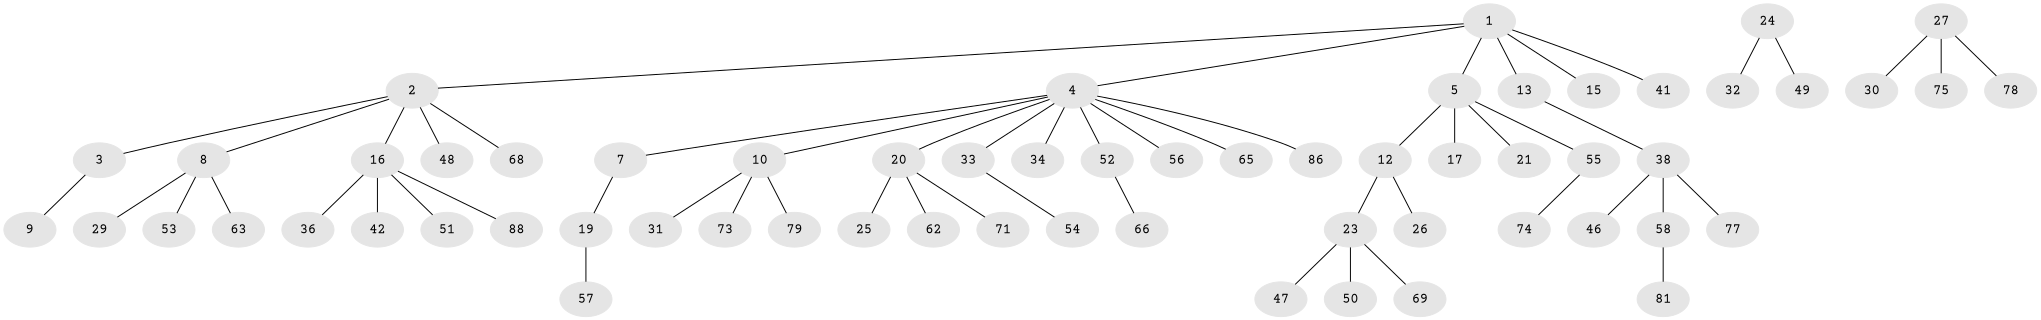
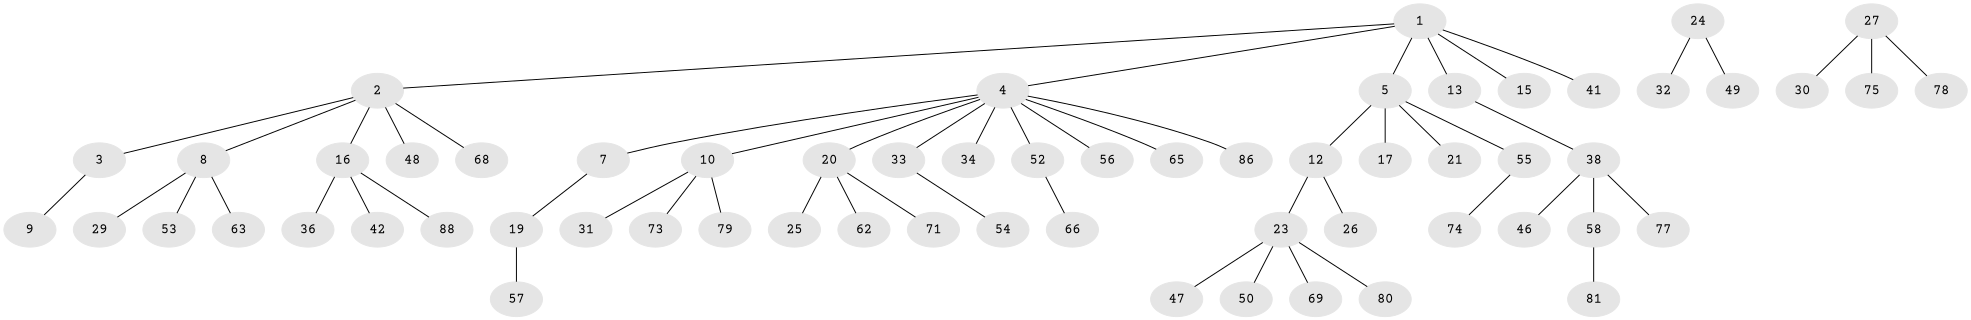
node "51": removed
node "80": added
